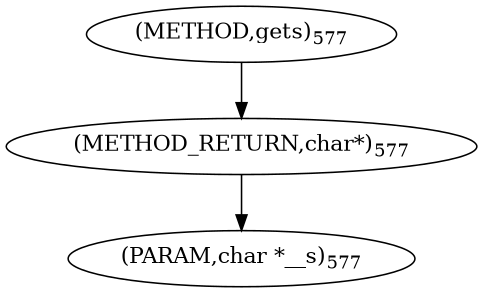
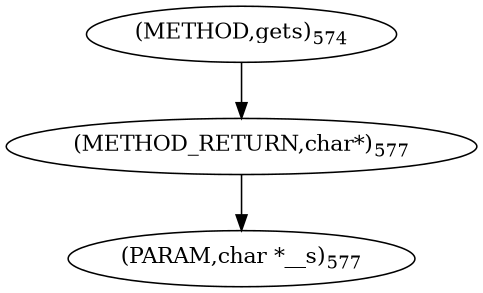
node "(METHOD,gets)": text "577" -> "574"
